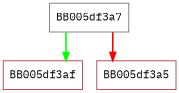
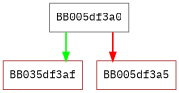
node "BB005df3a7": label "BB005df3a7" -> "BB005df3a0"
node "BB005df3af": label "BB005df3af" -> "BB035df3af"
